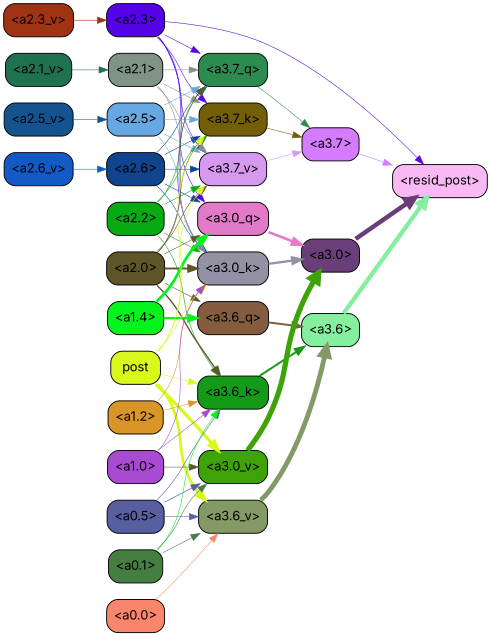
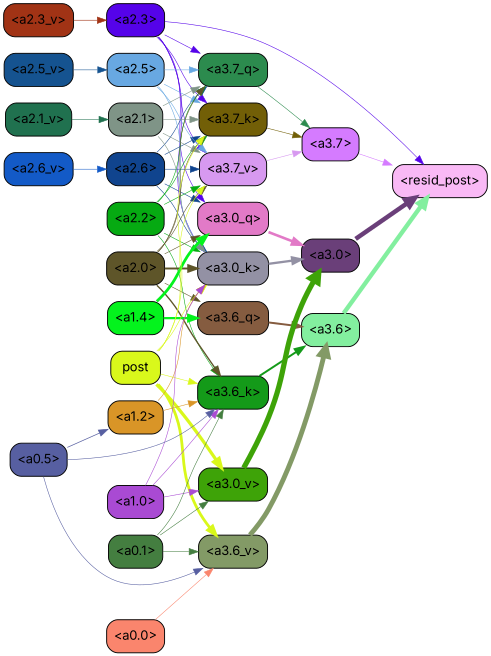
edge "<a1.0>" -> "<a3.0_v>": color #5e5529 -> #a94ad3
edge "<a0.1>" -> "<a3.6_k>": color #04f31d -> #447e40
edge "<a0.5>" -> "<a3.0_v>": now "<a0.5>" -> "<a1.2>"
